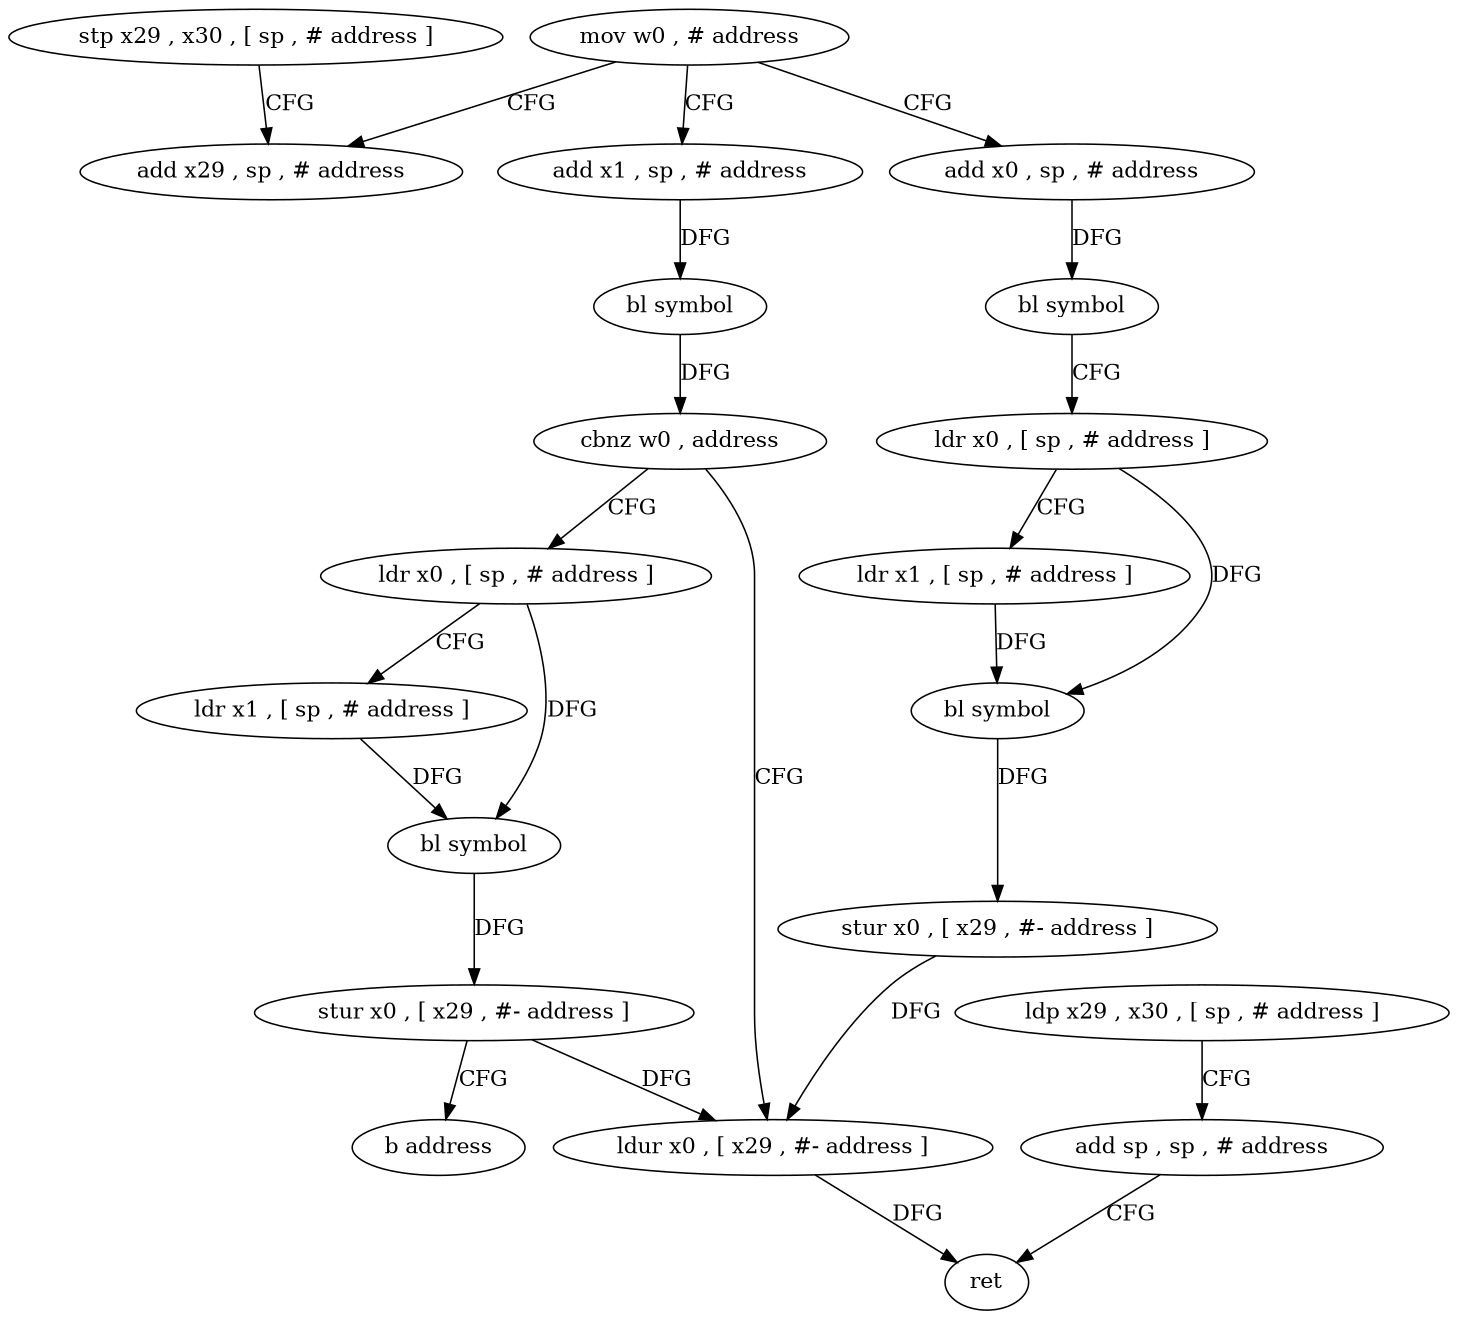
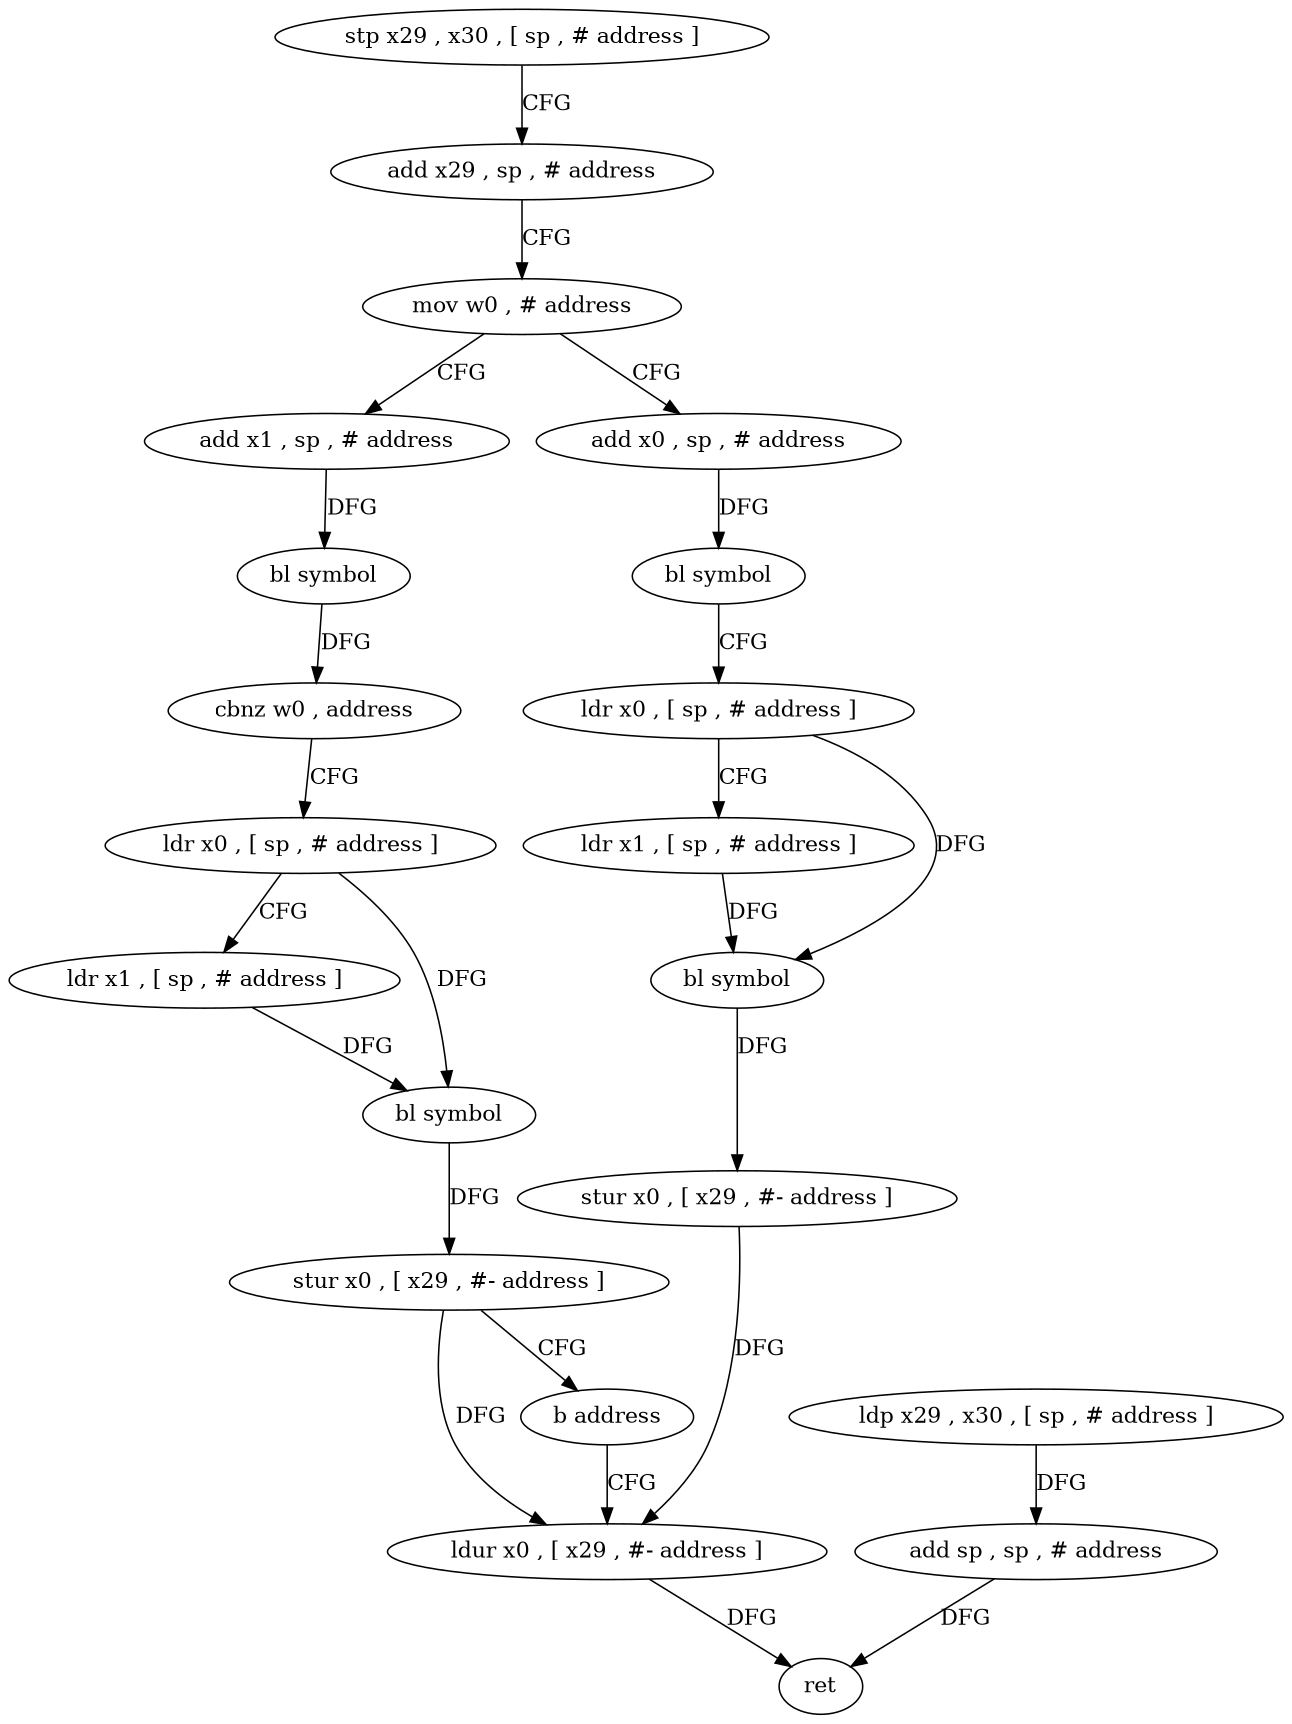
edge "mov w0 , # address" -> "add x29 , sp , # address": reversed
edge "cbnz w0 , address" -> "ldur x0 , [ x29 , #- address ]": now "b address" -> "ldur x0 , [ x29 , #- address ]"
edge "ldp x29 , x30 , [ sp , # address ]" -> "add sp , sp , # address": label "CFG" -> "DFG"
edge "add sp , sp , # address" -> "ret": label "CFG" -> "DFG"
